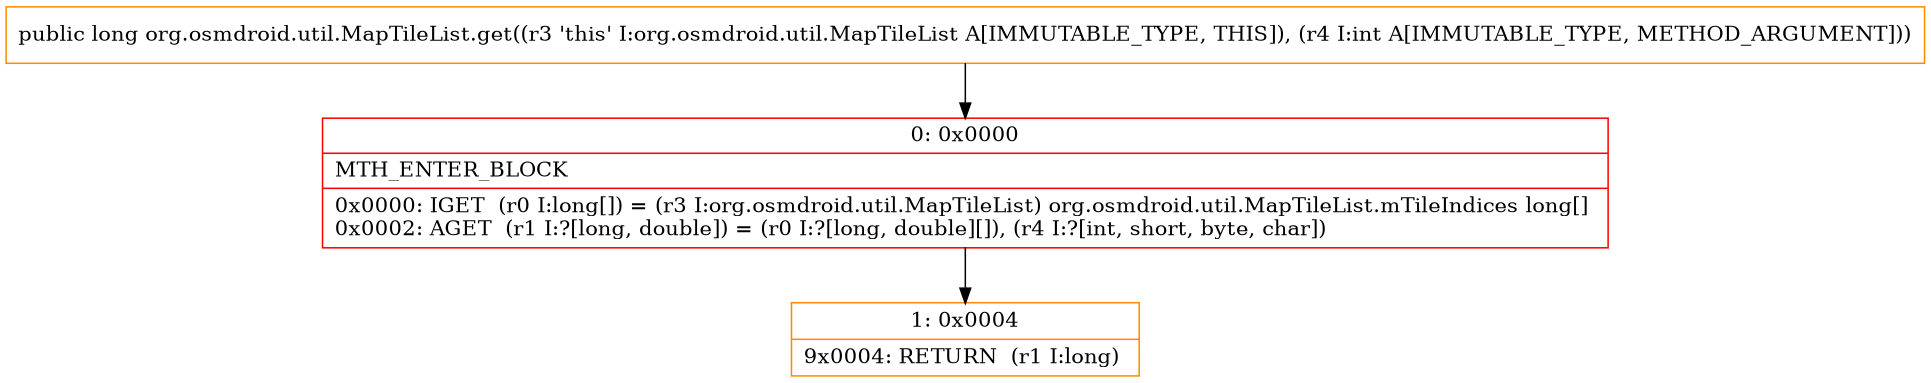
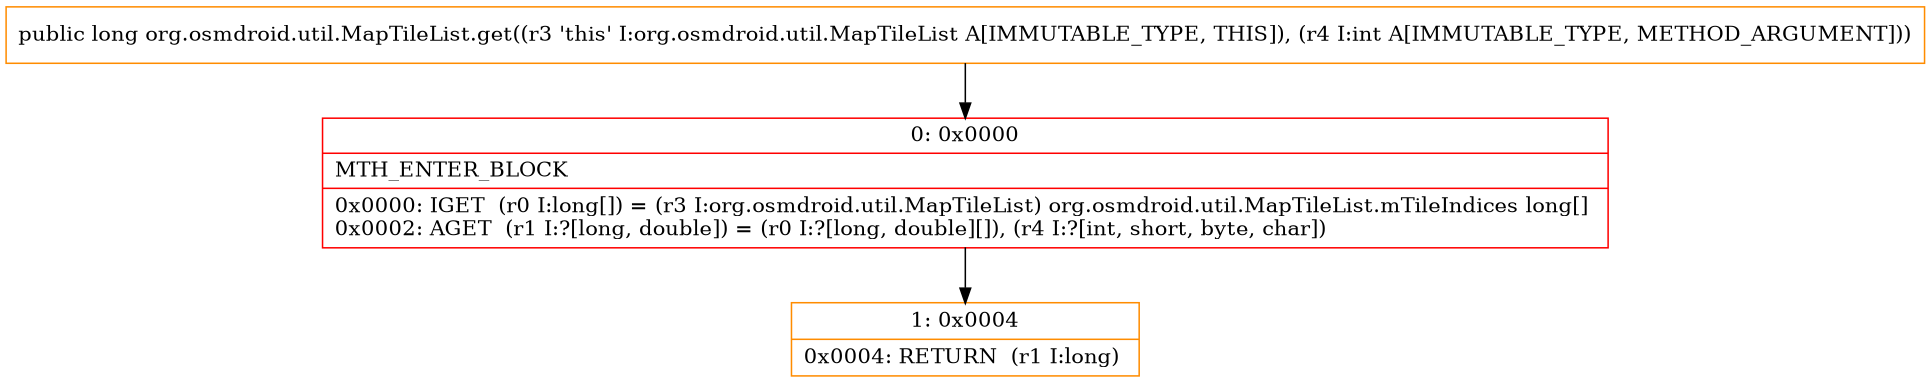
node "1: 0x0004": text "9x0004: RETURN  (r1 I:long)" -> "0x0004: RETURN  (r1 I:long)"
